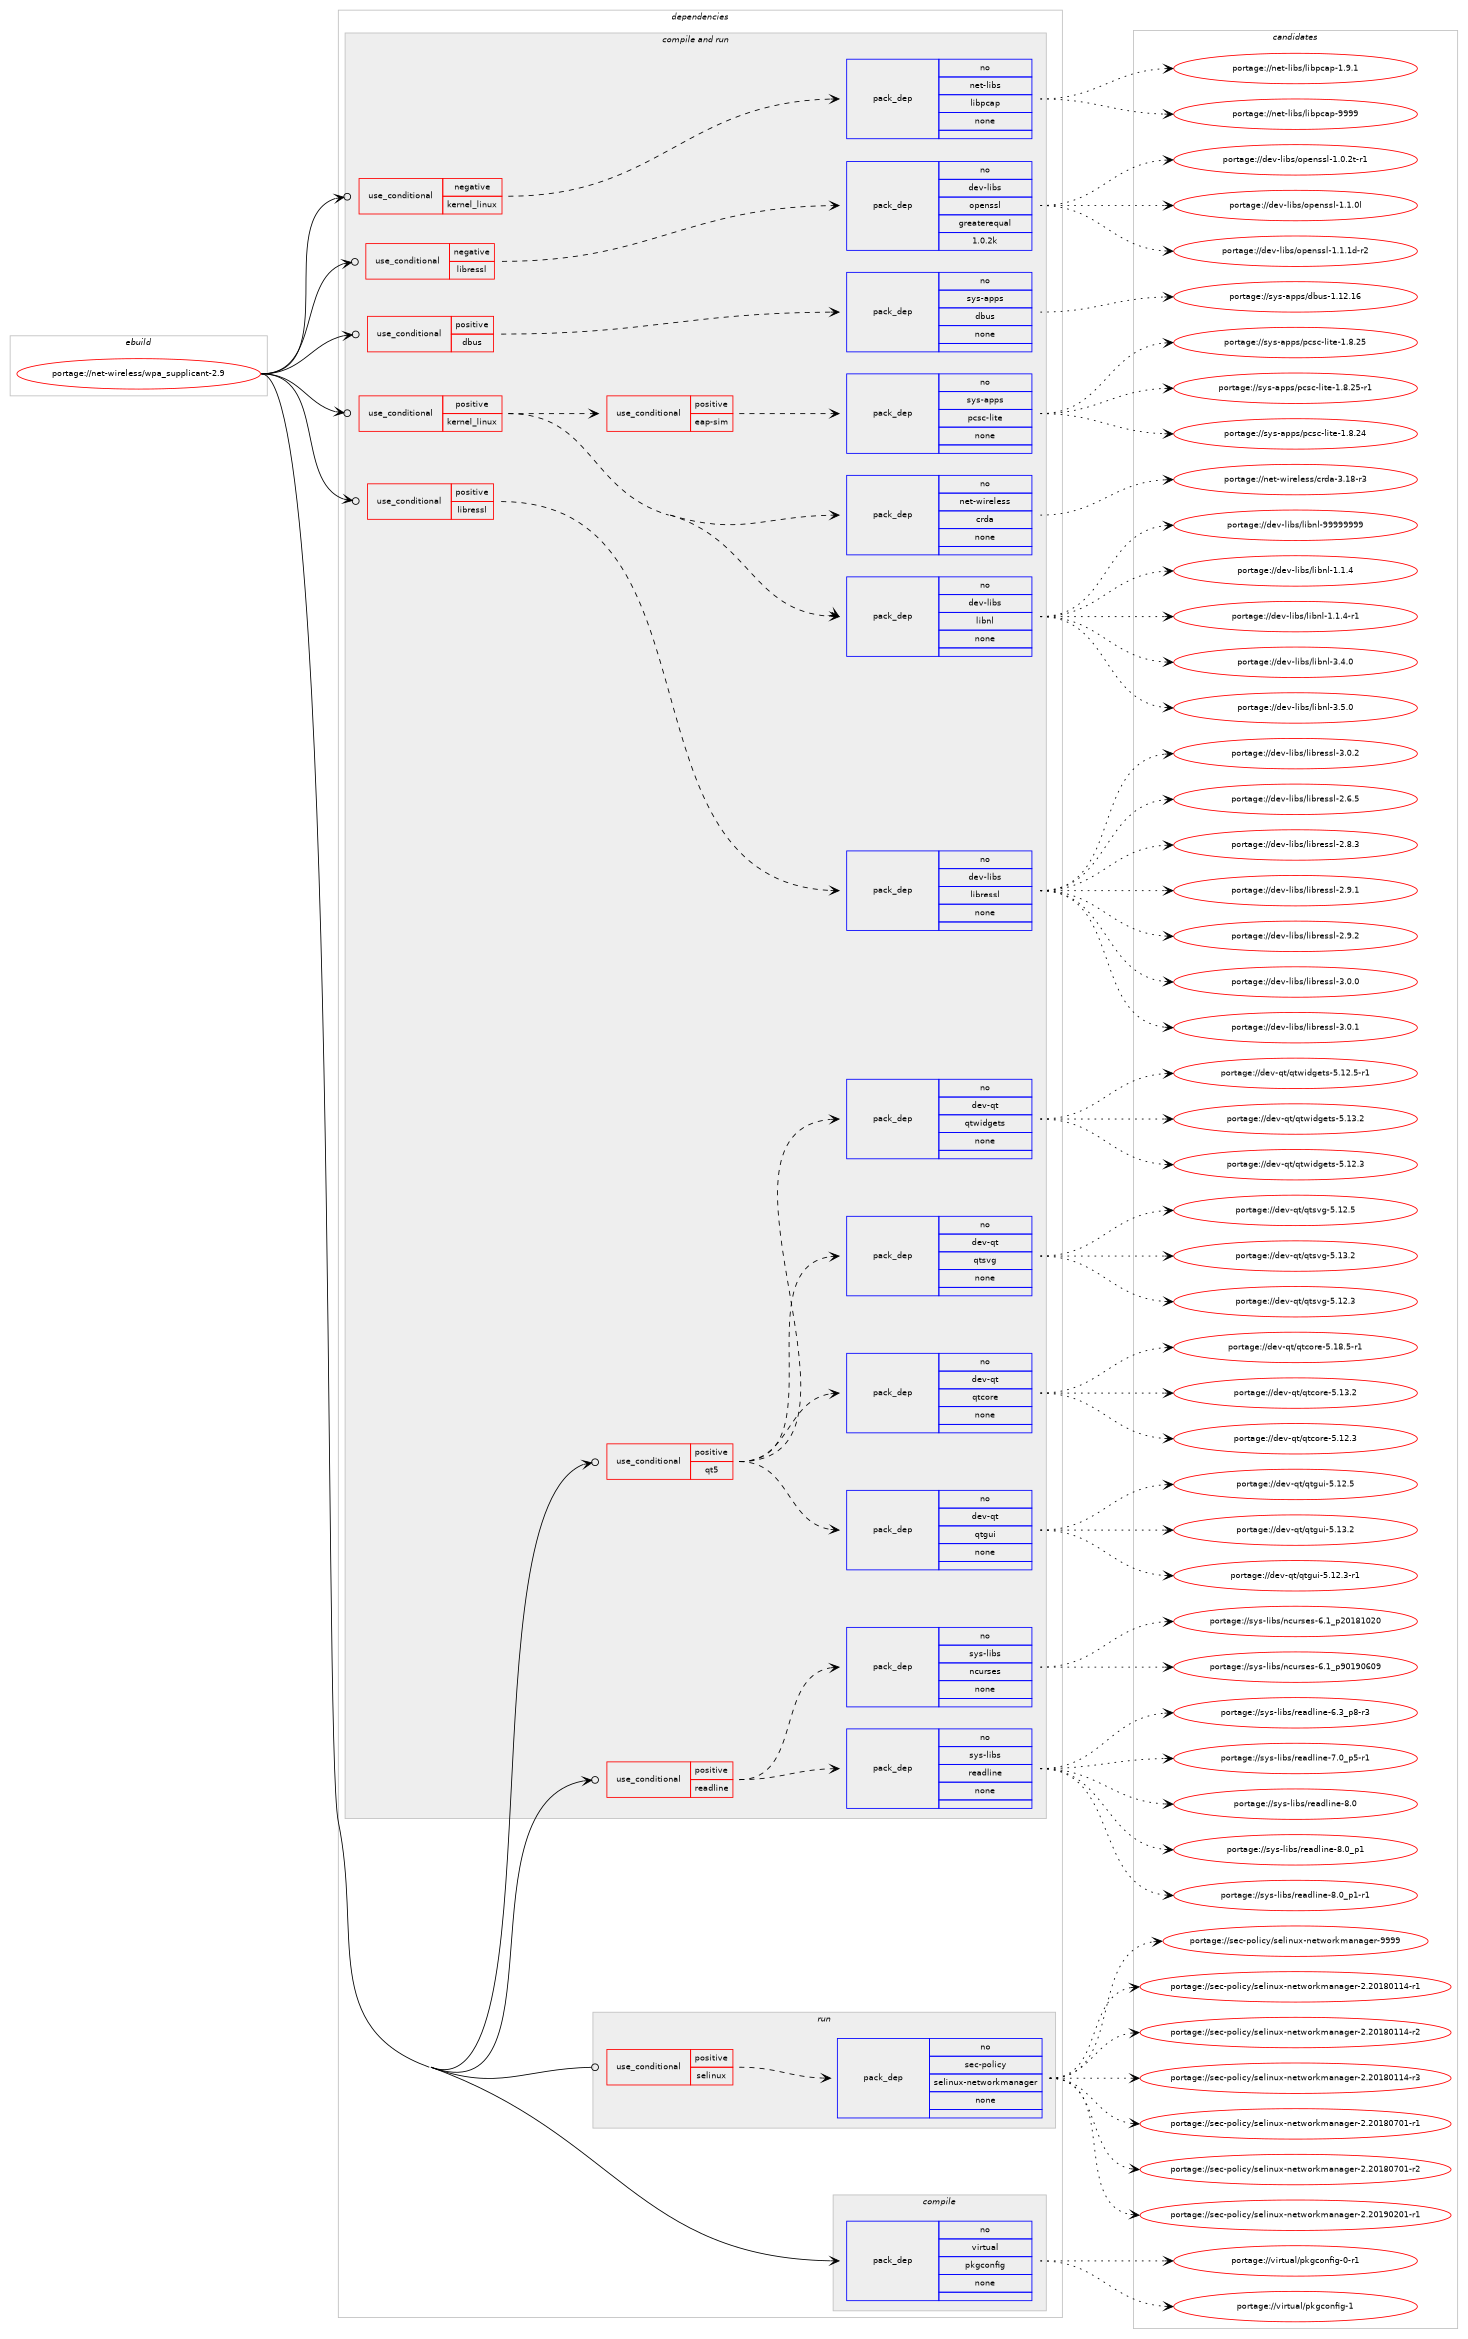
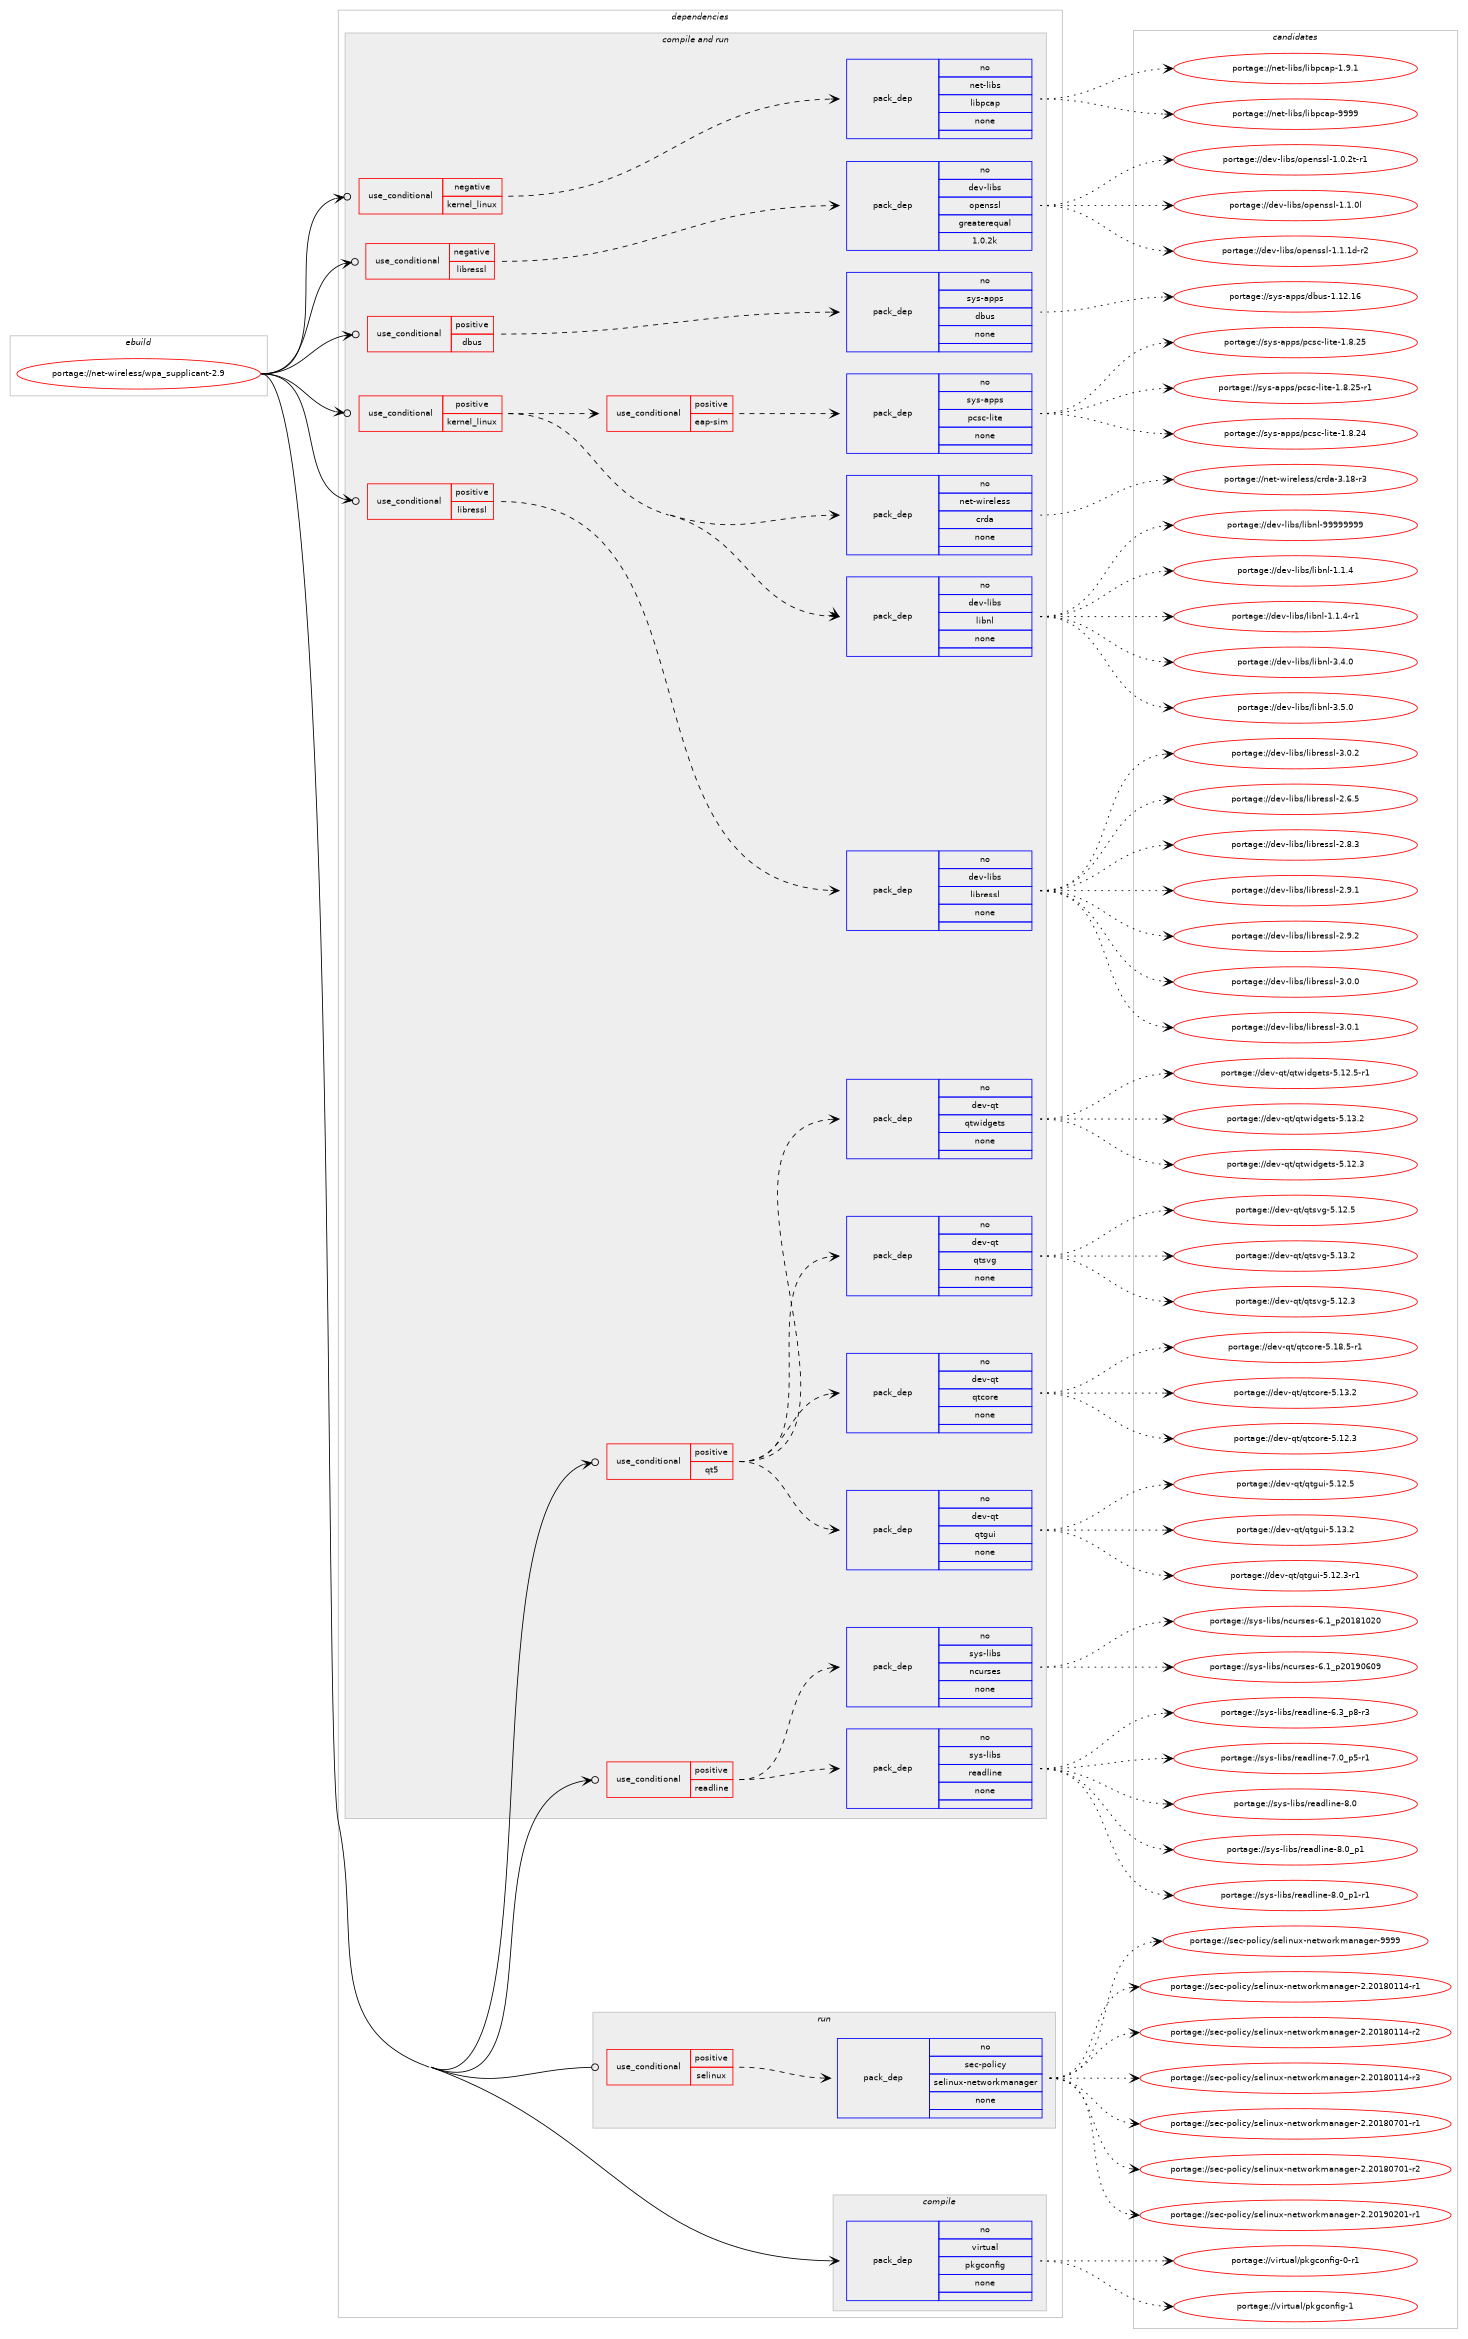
node "portage://sys-libs/ncurses-6.1_p90190609": label "portage://sys-libs/ncurses-6.1_p90190609" -> "portage://sys-libs/ncurses-6.1_p20190609"
